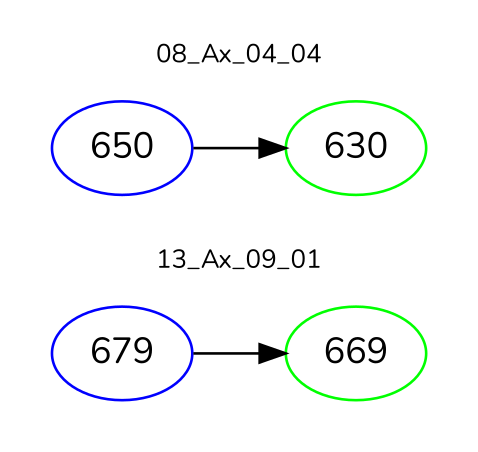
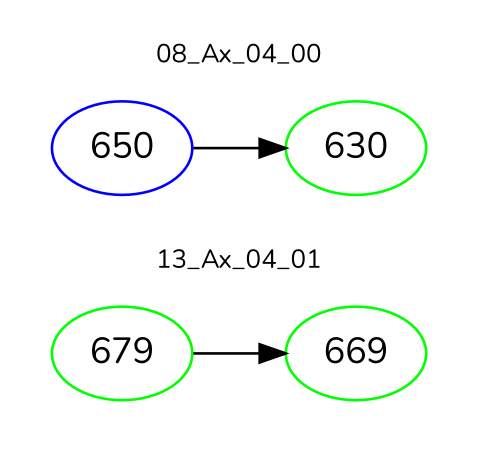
cluster "08_Ax_04_04": label "08_Ax_04_04" -> "08_Ax_04_00"
cluster "13_Ax_09_01": label "13_Ax_09_01" -> "13_Ax_04_01"
node "679": color blue -> green
